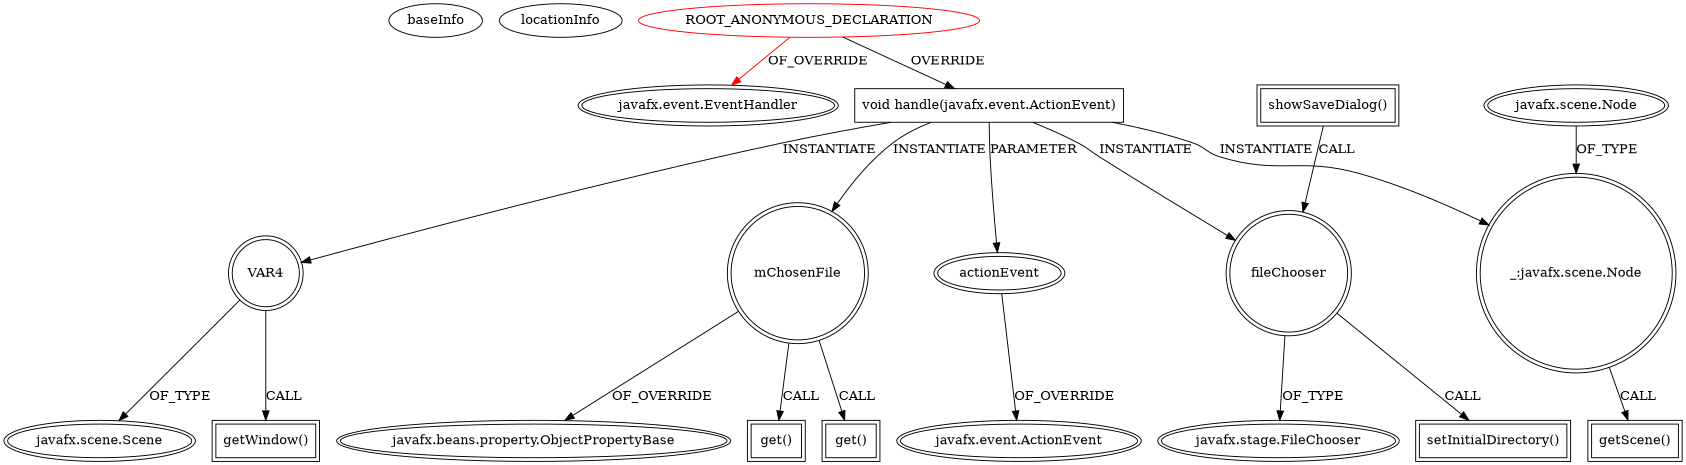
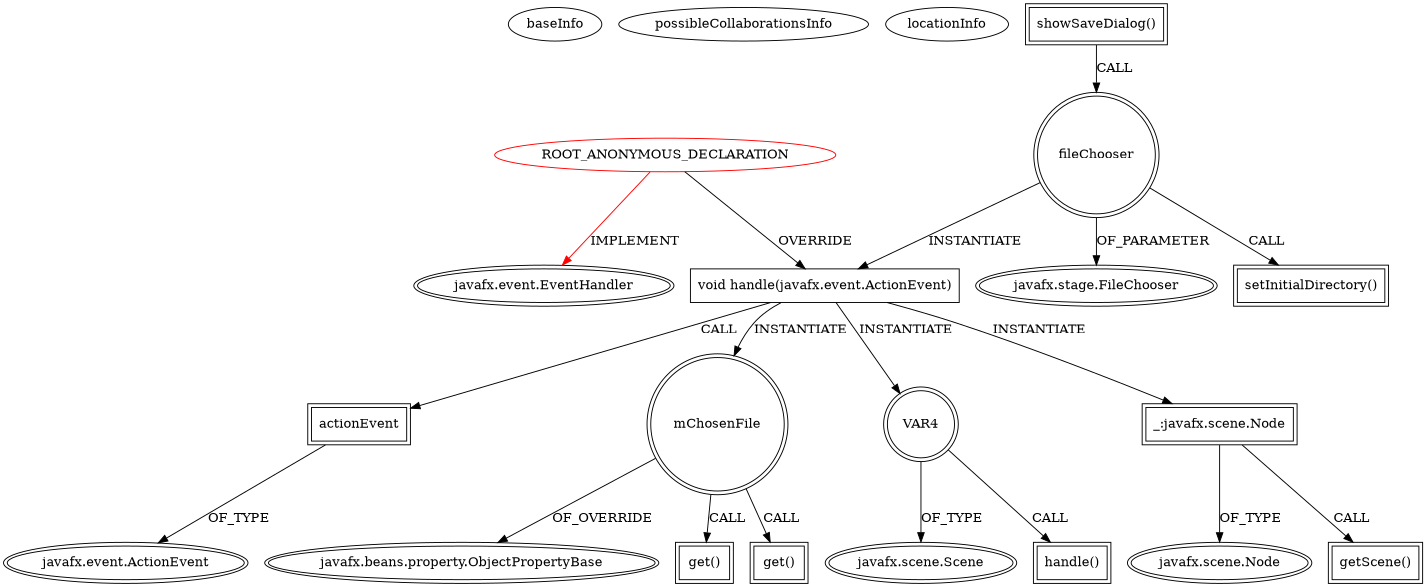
node "possibleCollaborationsInfo": added
edge "ROOT_ANONYMOUS_DECLARATION" -> "javafx.event.EventHandler": label "OF_OVERRIDE" -> "IMPLEMENT"
edge "javafx.scene.Node" -> "_:javafx.scene.Node": reversed
edge "void handle(javafx.event.ActionEvent)" -> "actionEvent": label "PARAMETER" -> "CALL"
edge "void handle(javafx.event.ActionEvent)" -> "fileChooser": reversed
node "actionEvent": shape ellipse -> box
node "_:javafx.scene.Node": shape circle -> box
edge "actionEvent" -> "javafx.event.ActionEvent": label "OF_OVERRIDE" -> "OF_TYPE"
edge "fileChooser" -> "javafx.stage.FileChooser": label "OF_TYPE" -> "OF_PARAMETER"
node "getWindow()": label "getWindow()" -> "handle()"
